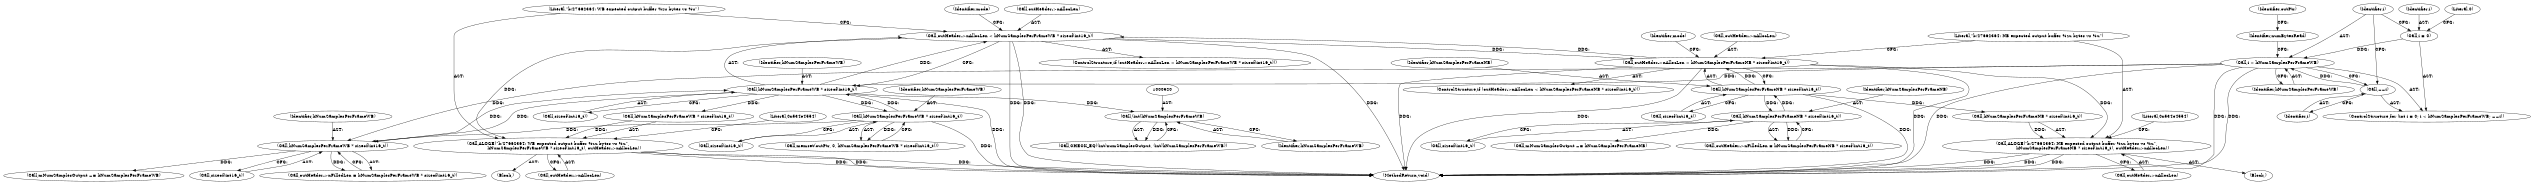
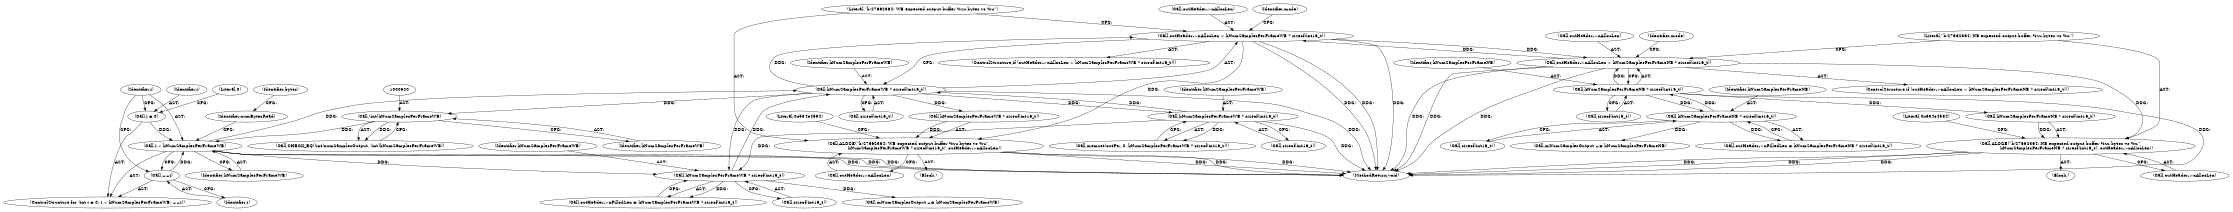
node "(Identifier,outPtr)": label "(Identifier,outPtr)" -> "(Identifier,bytes)"
edge "(Call,(int)kNumSamplesPerFrameWB)" -> "(Call,i < kNumSamplesPerFrameWB)": added, label "DDG:"
